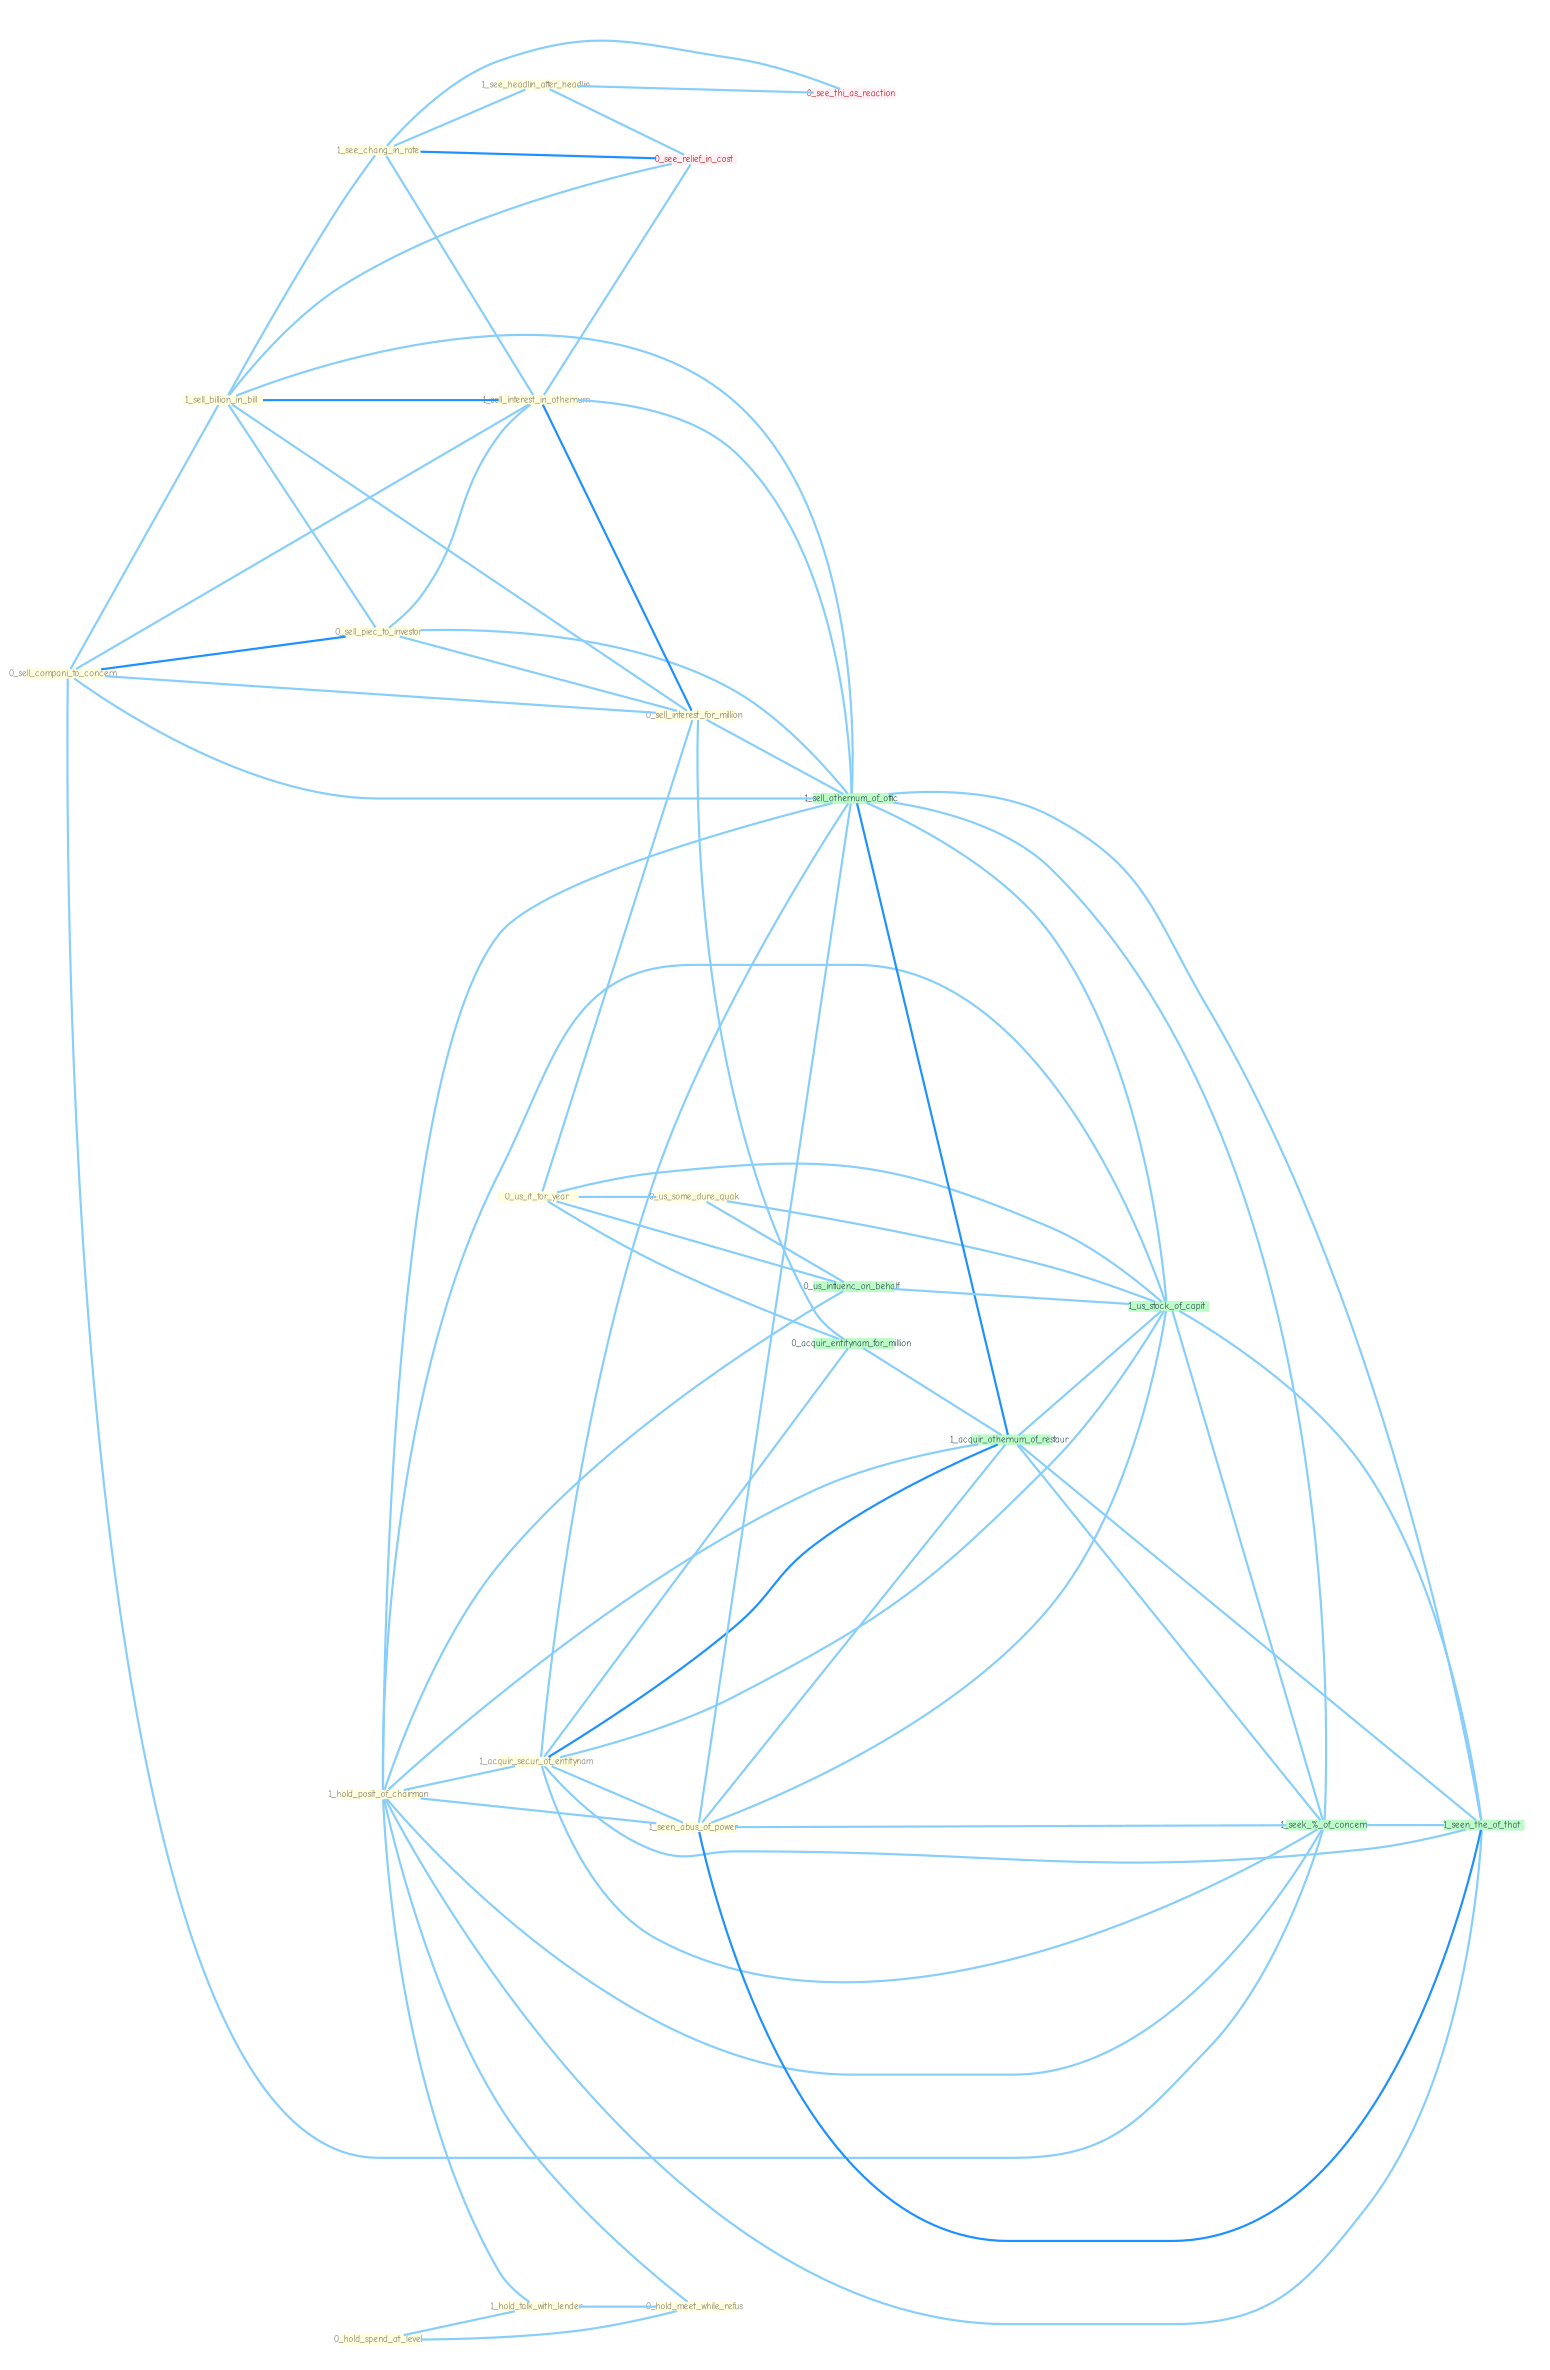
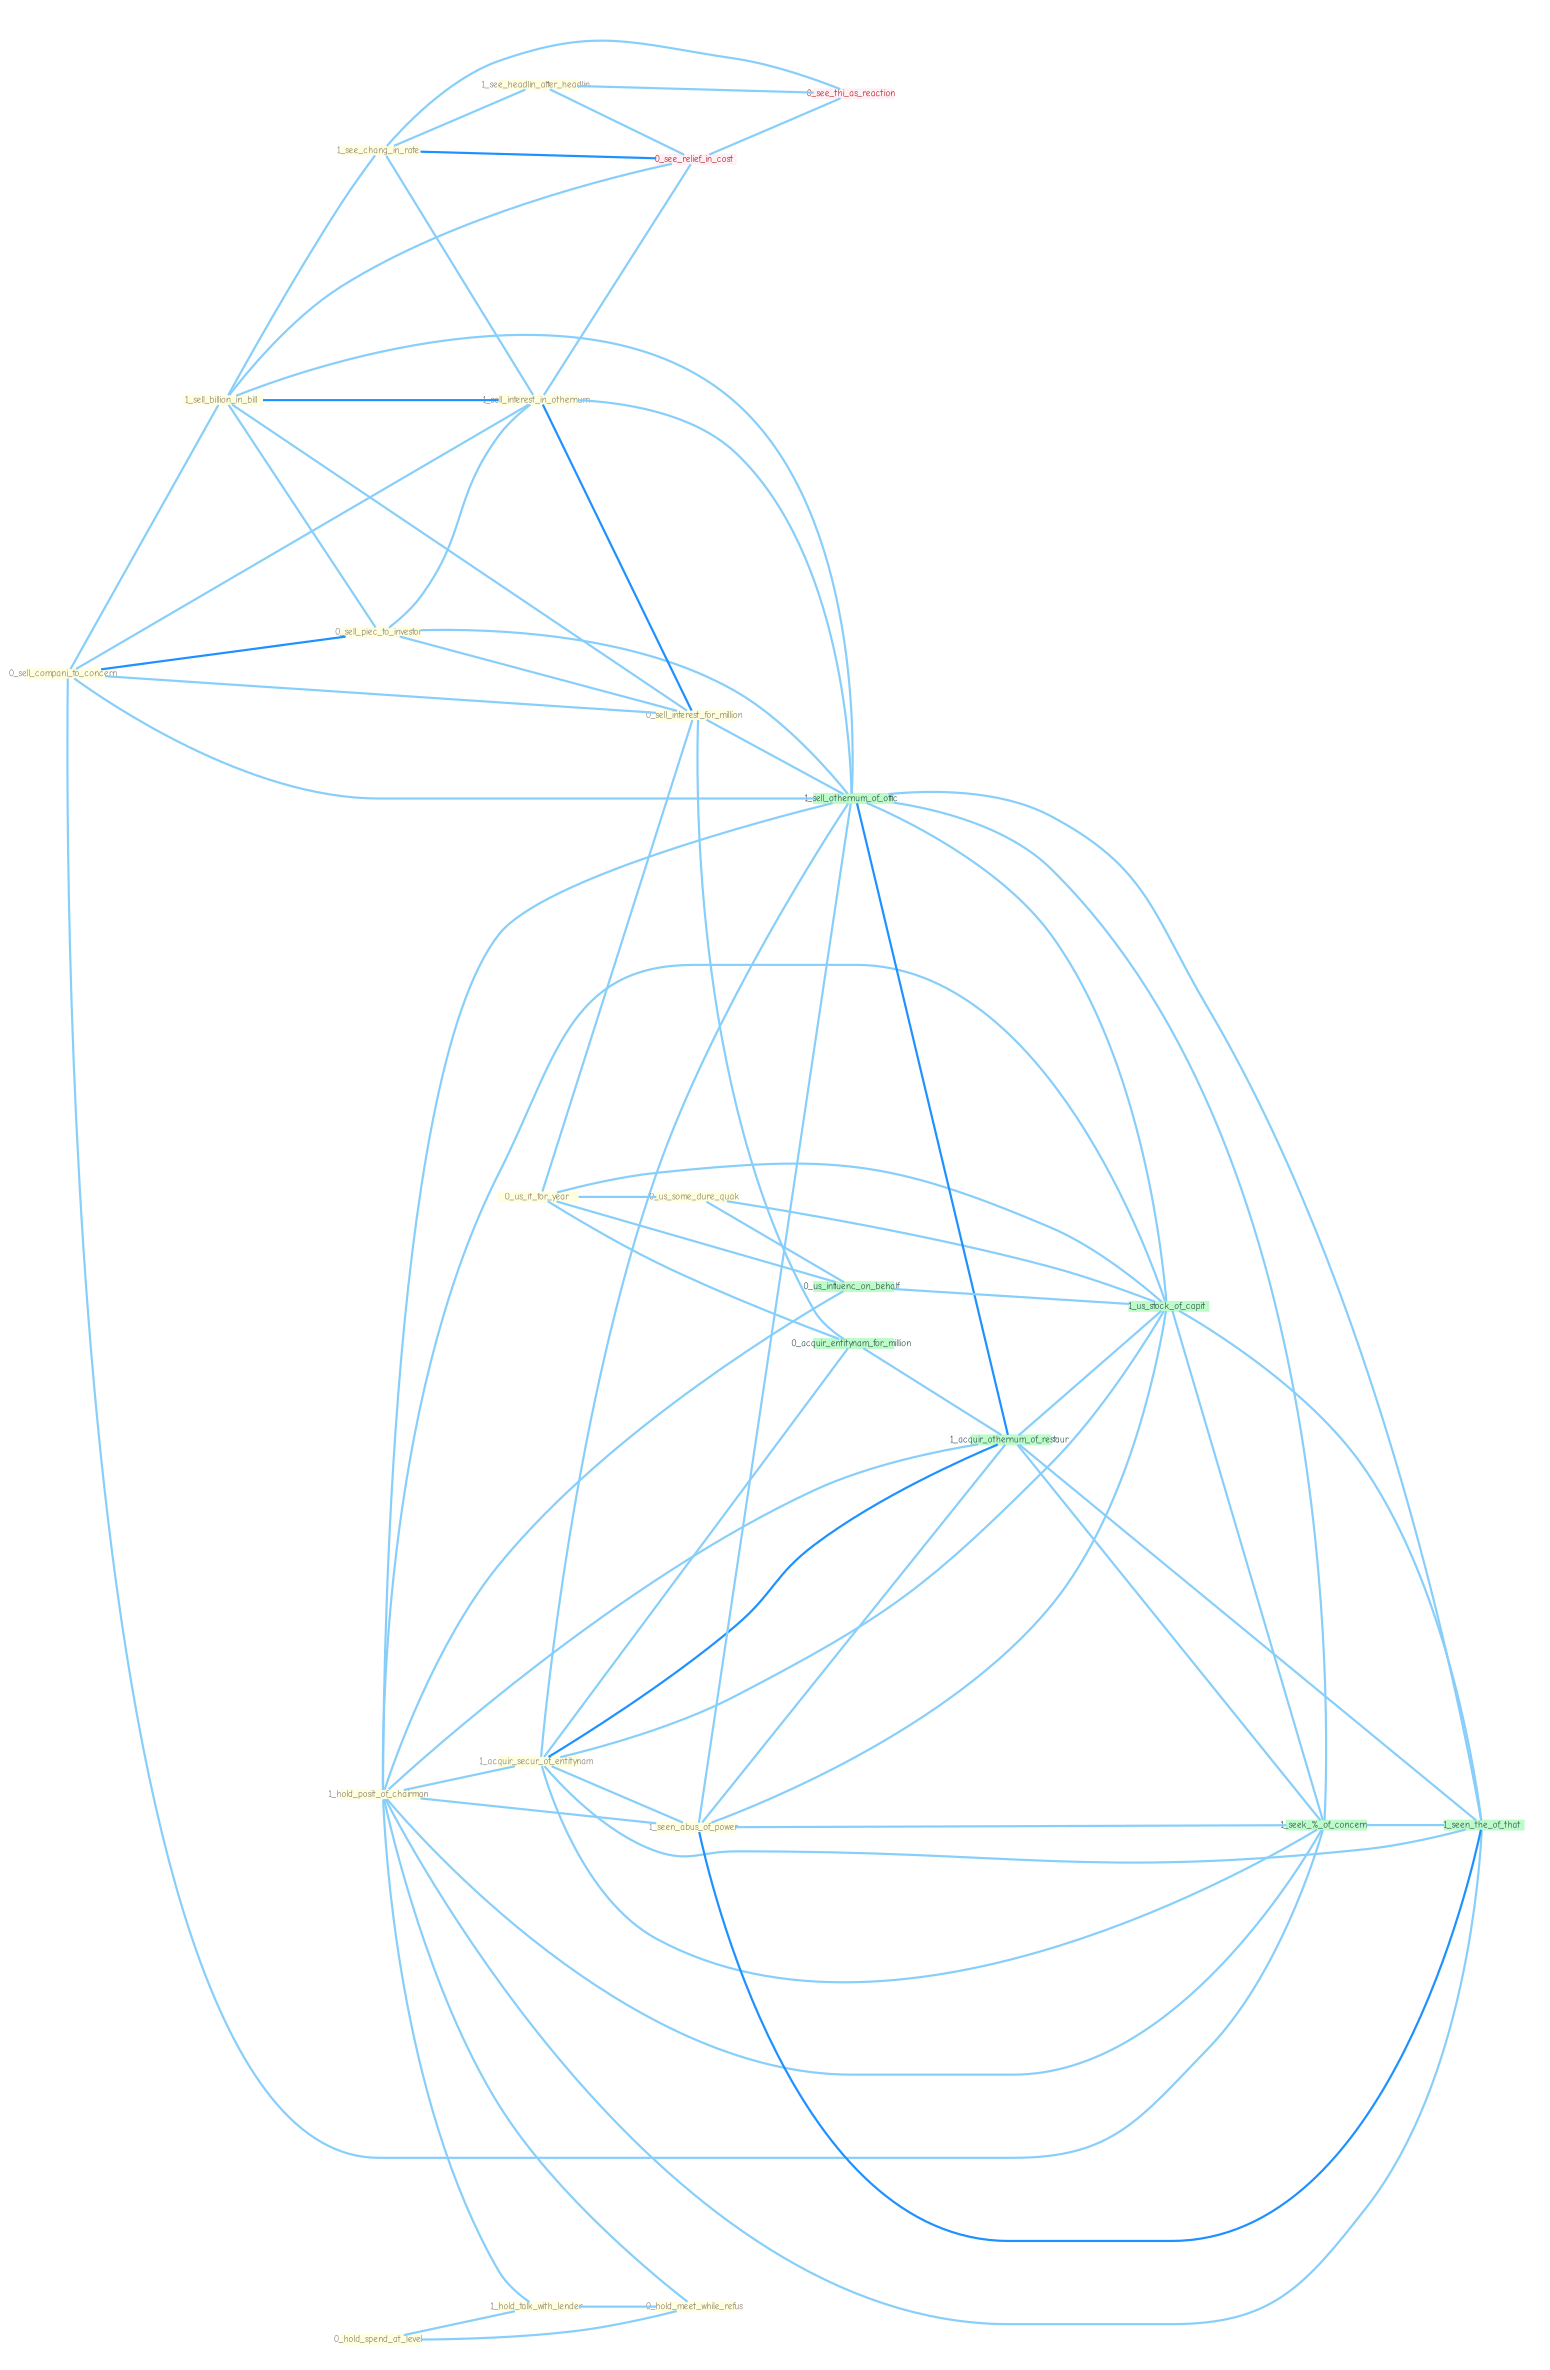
edge "0_see_thi_as_reaction" -- "0_see_relief_in_cost": added
